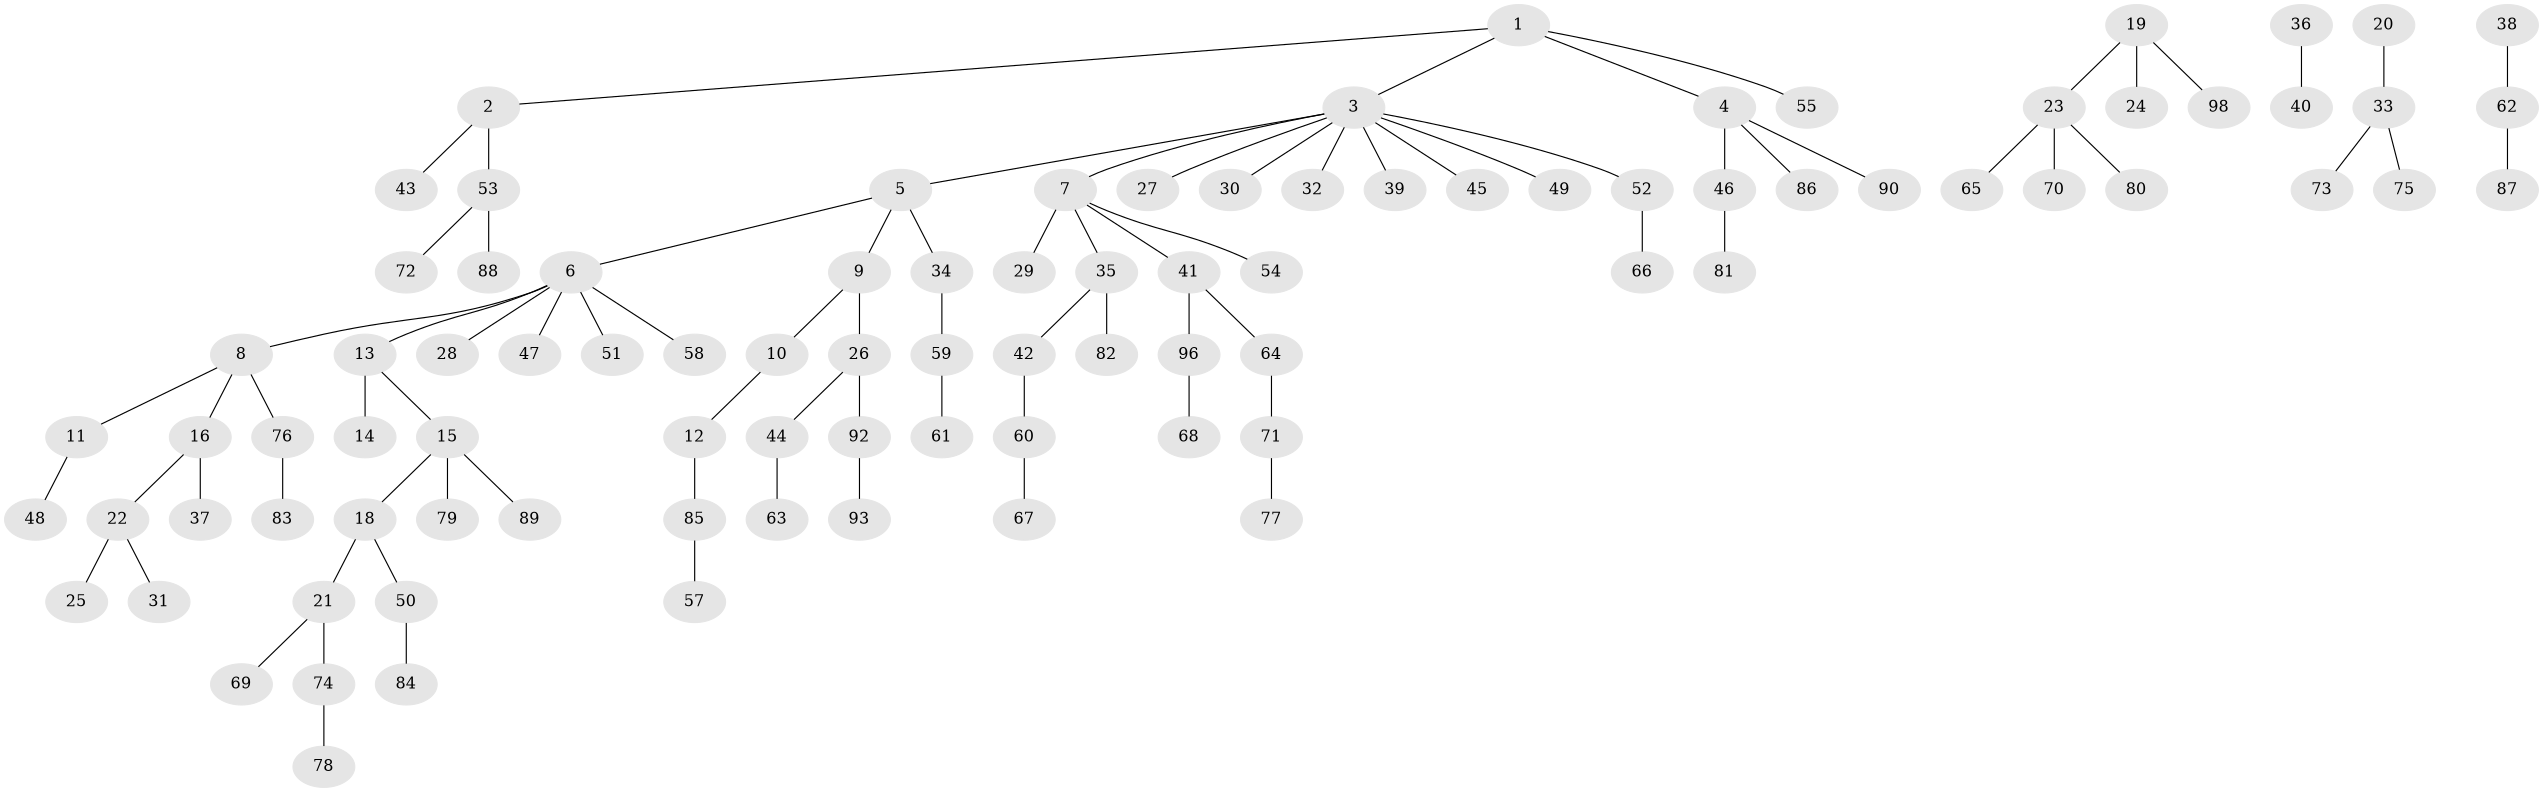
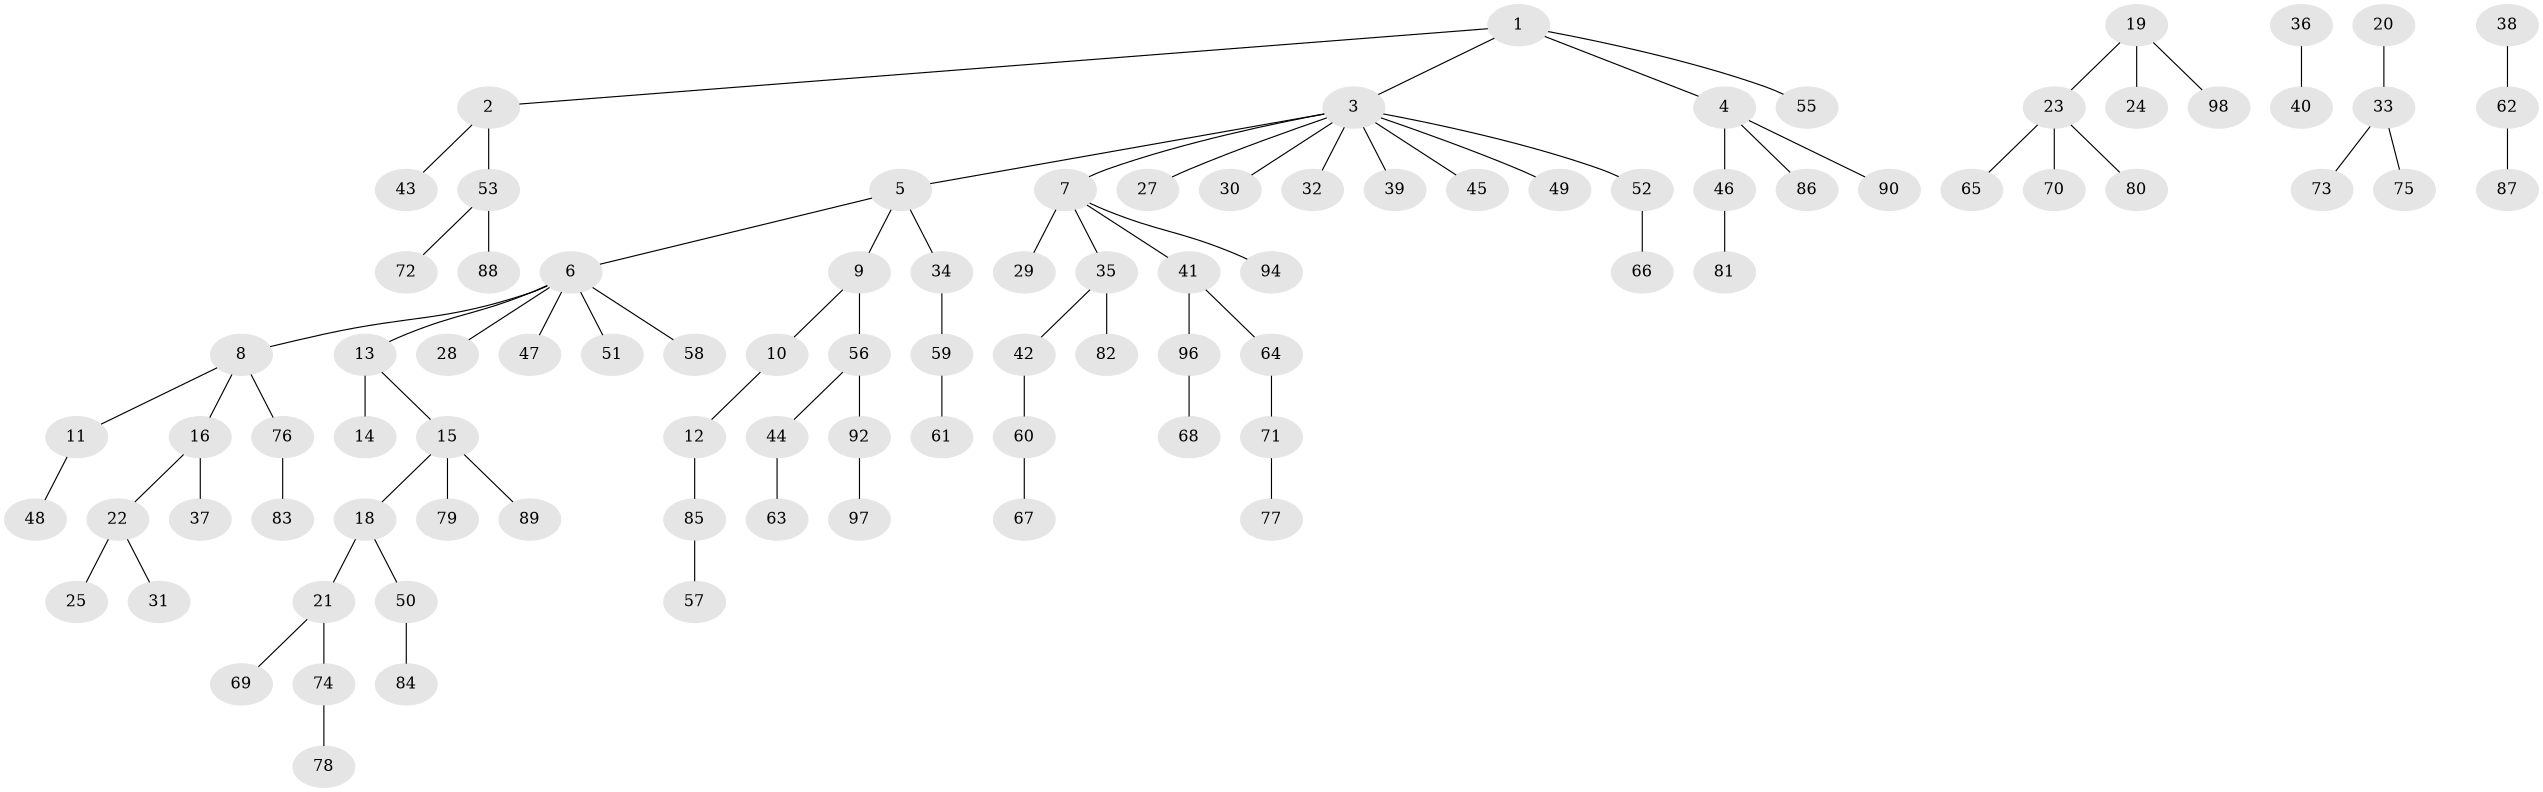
node "54": label "54" -> "94"
node "26": label "26" -> "56"
node "93": label "93" -> "97"
